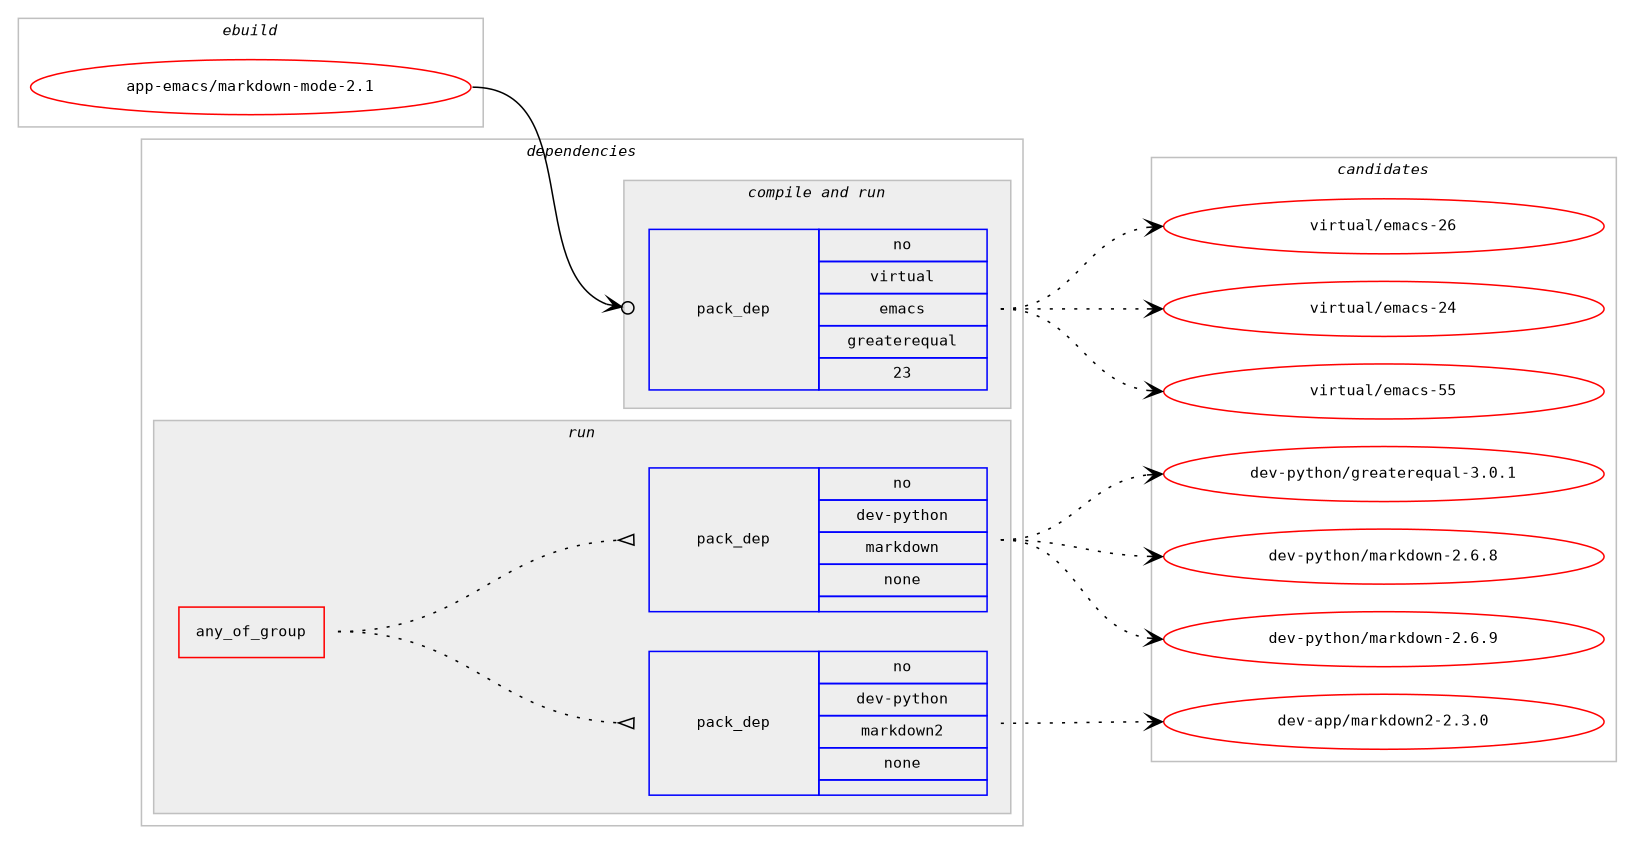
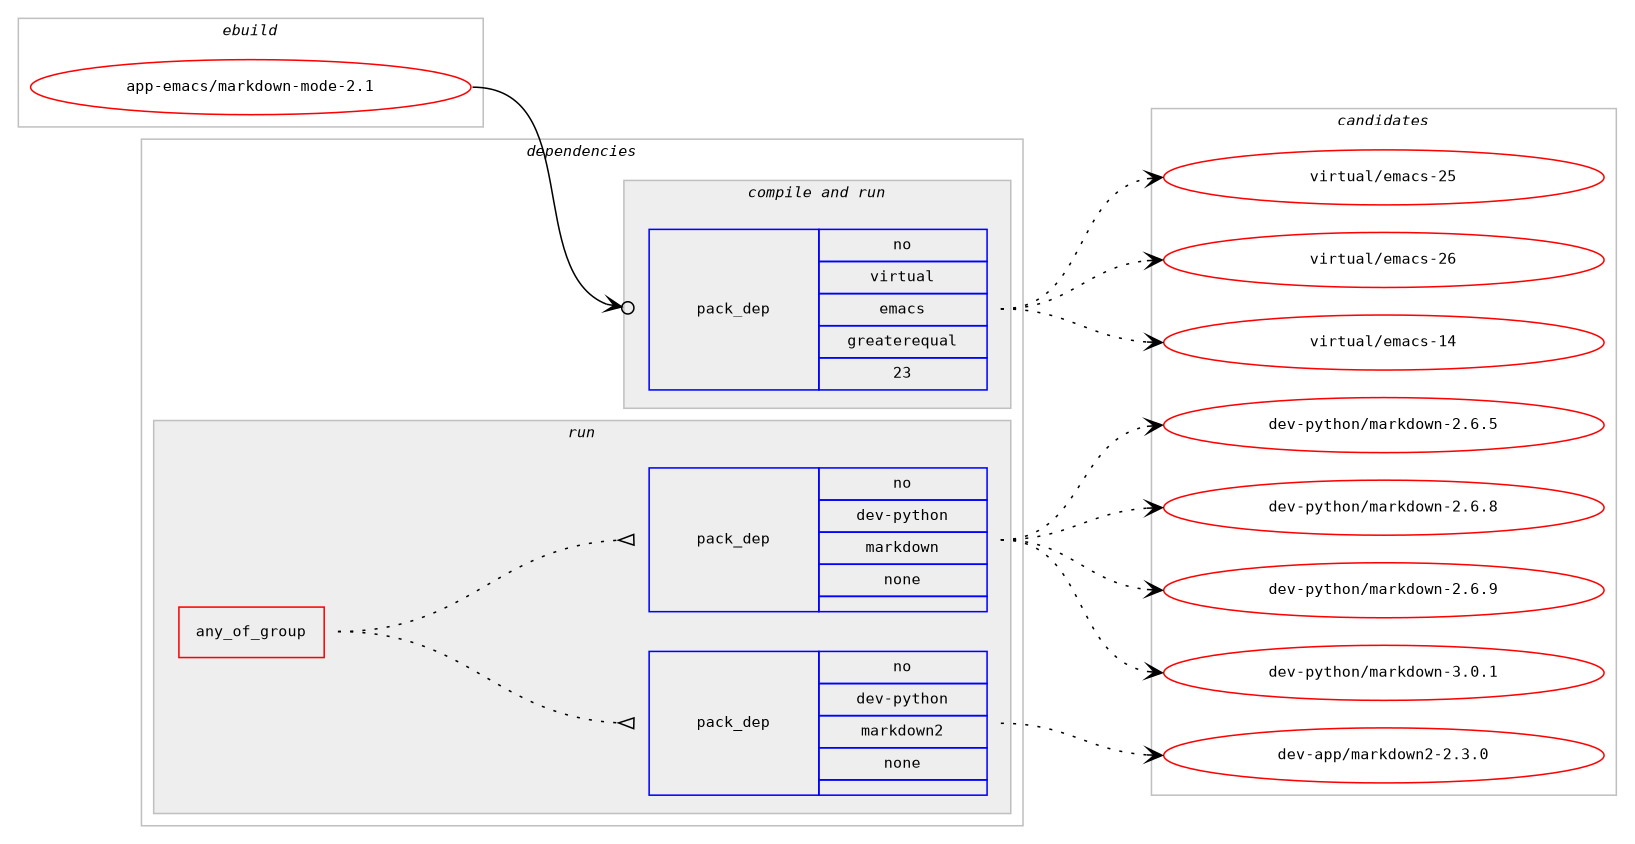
node "virtual/emacs-24": label "virtual/emacs-24" -> "virtual/emacs-14"
node "virtual/emacs-55": label "virtual/emacs-55" -> "virtual/emacs-25"
node "dev-python/markdown-2.6.5": added
node "dev-python/greaterequal-3.0.1": label "dev-python/greaterequal-3.0.1" -> "dev-python/markdown-3.0.1"
